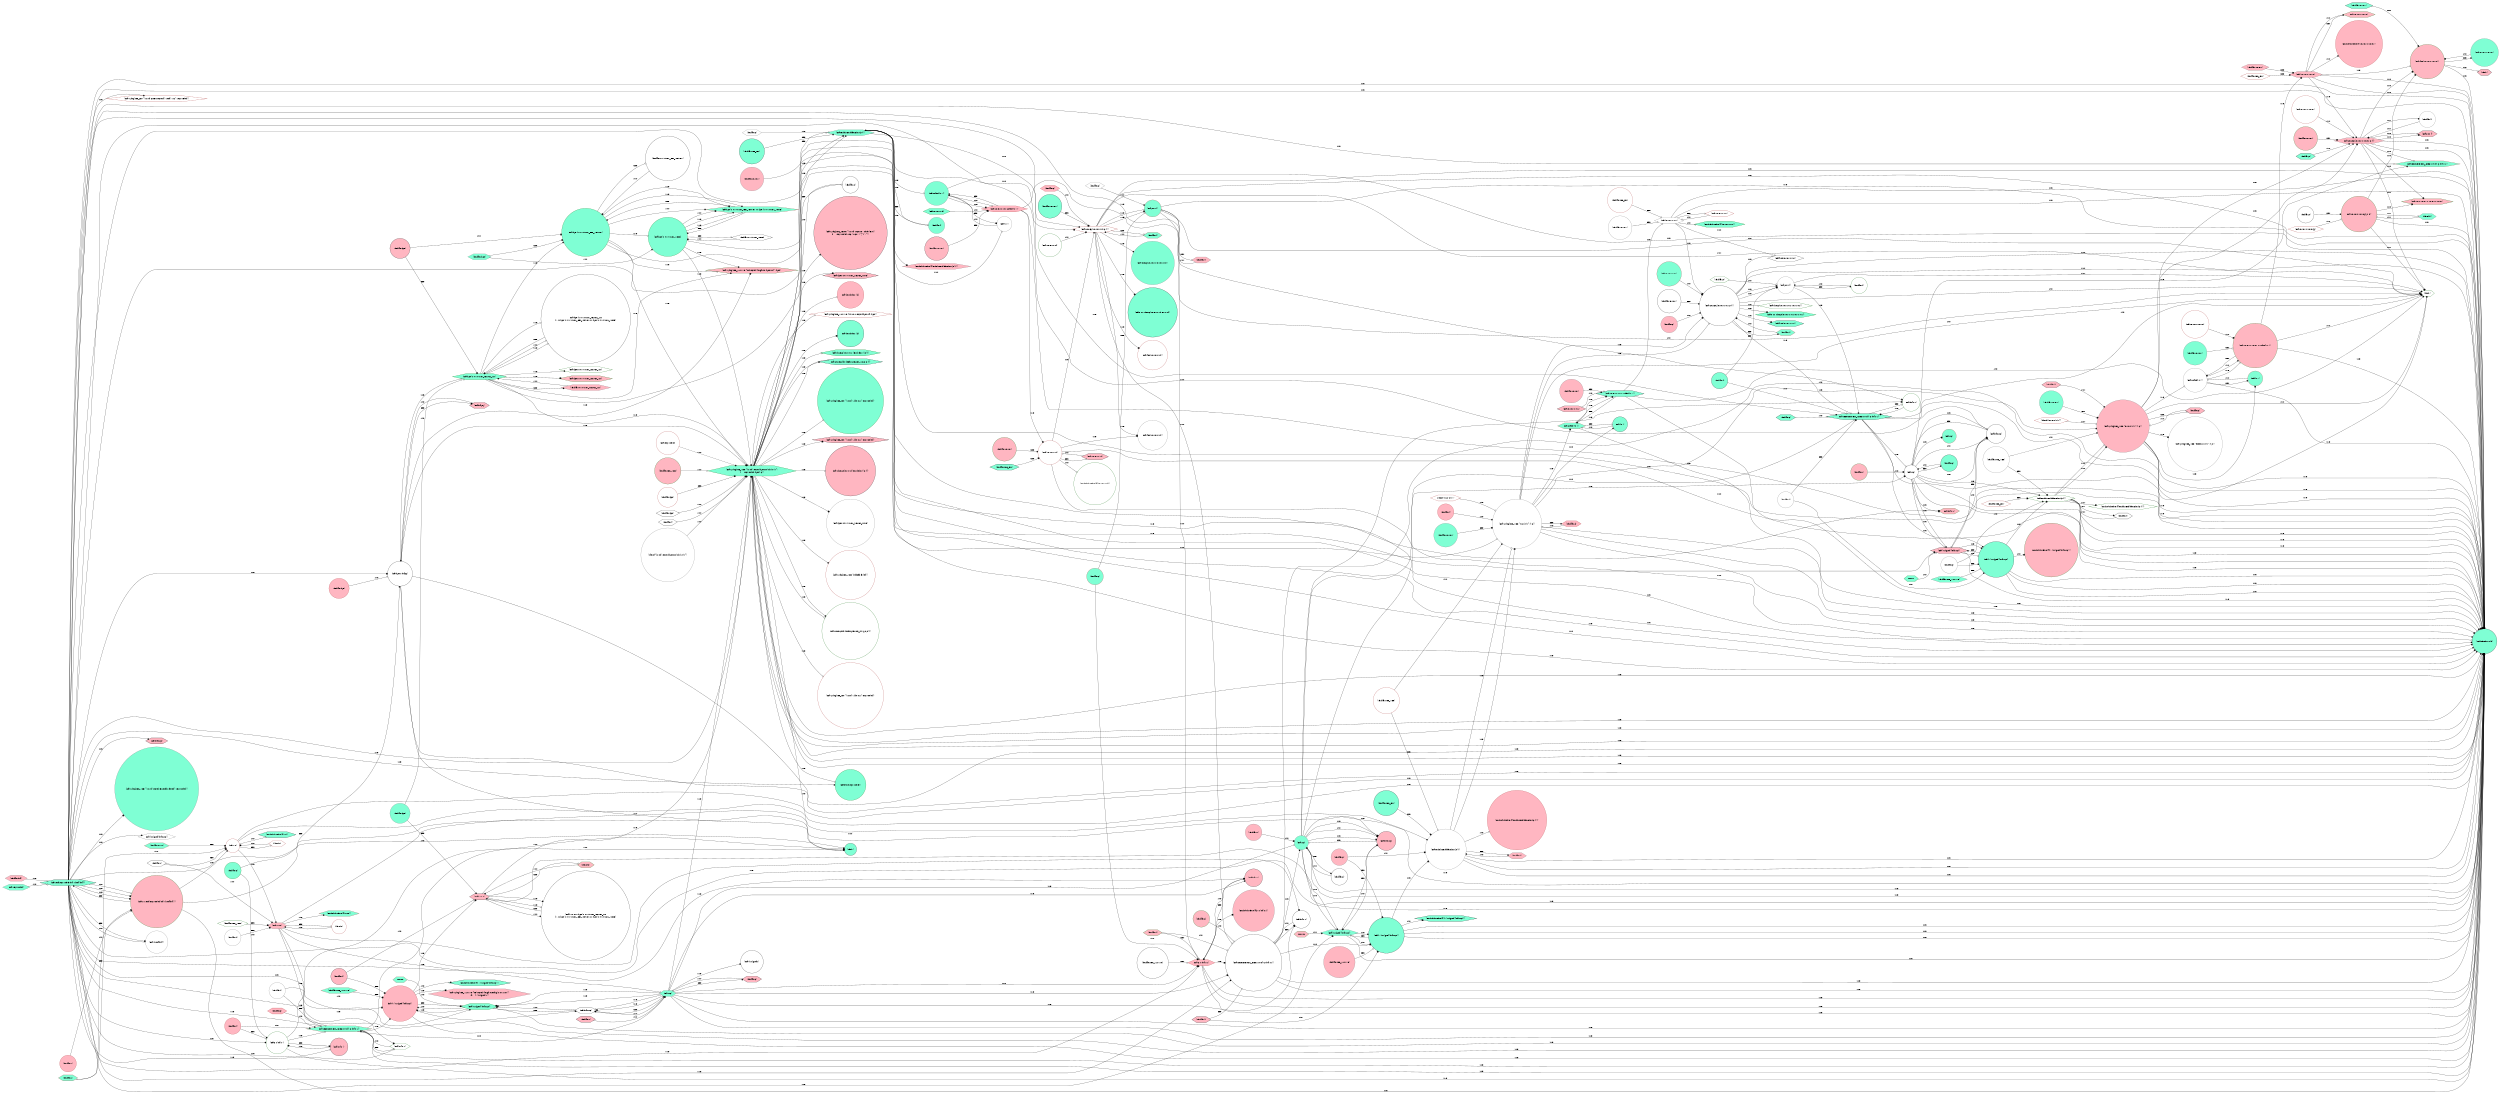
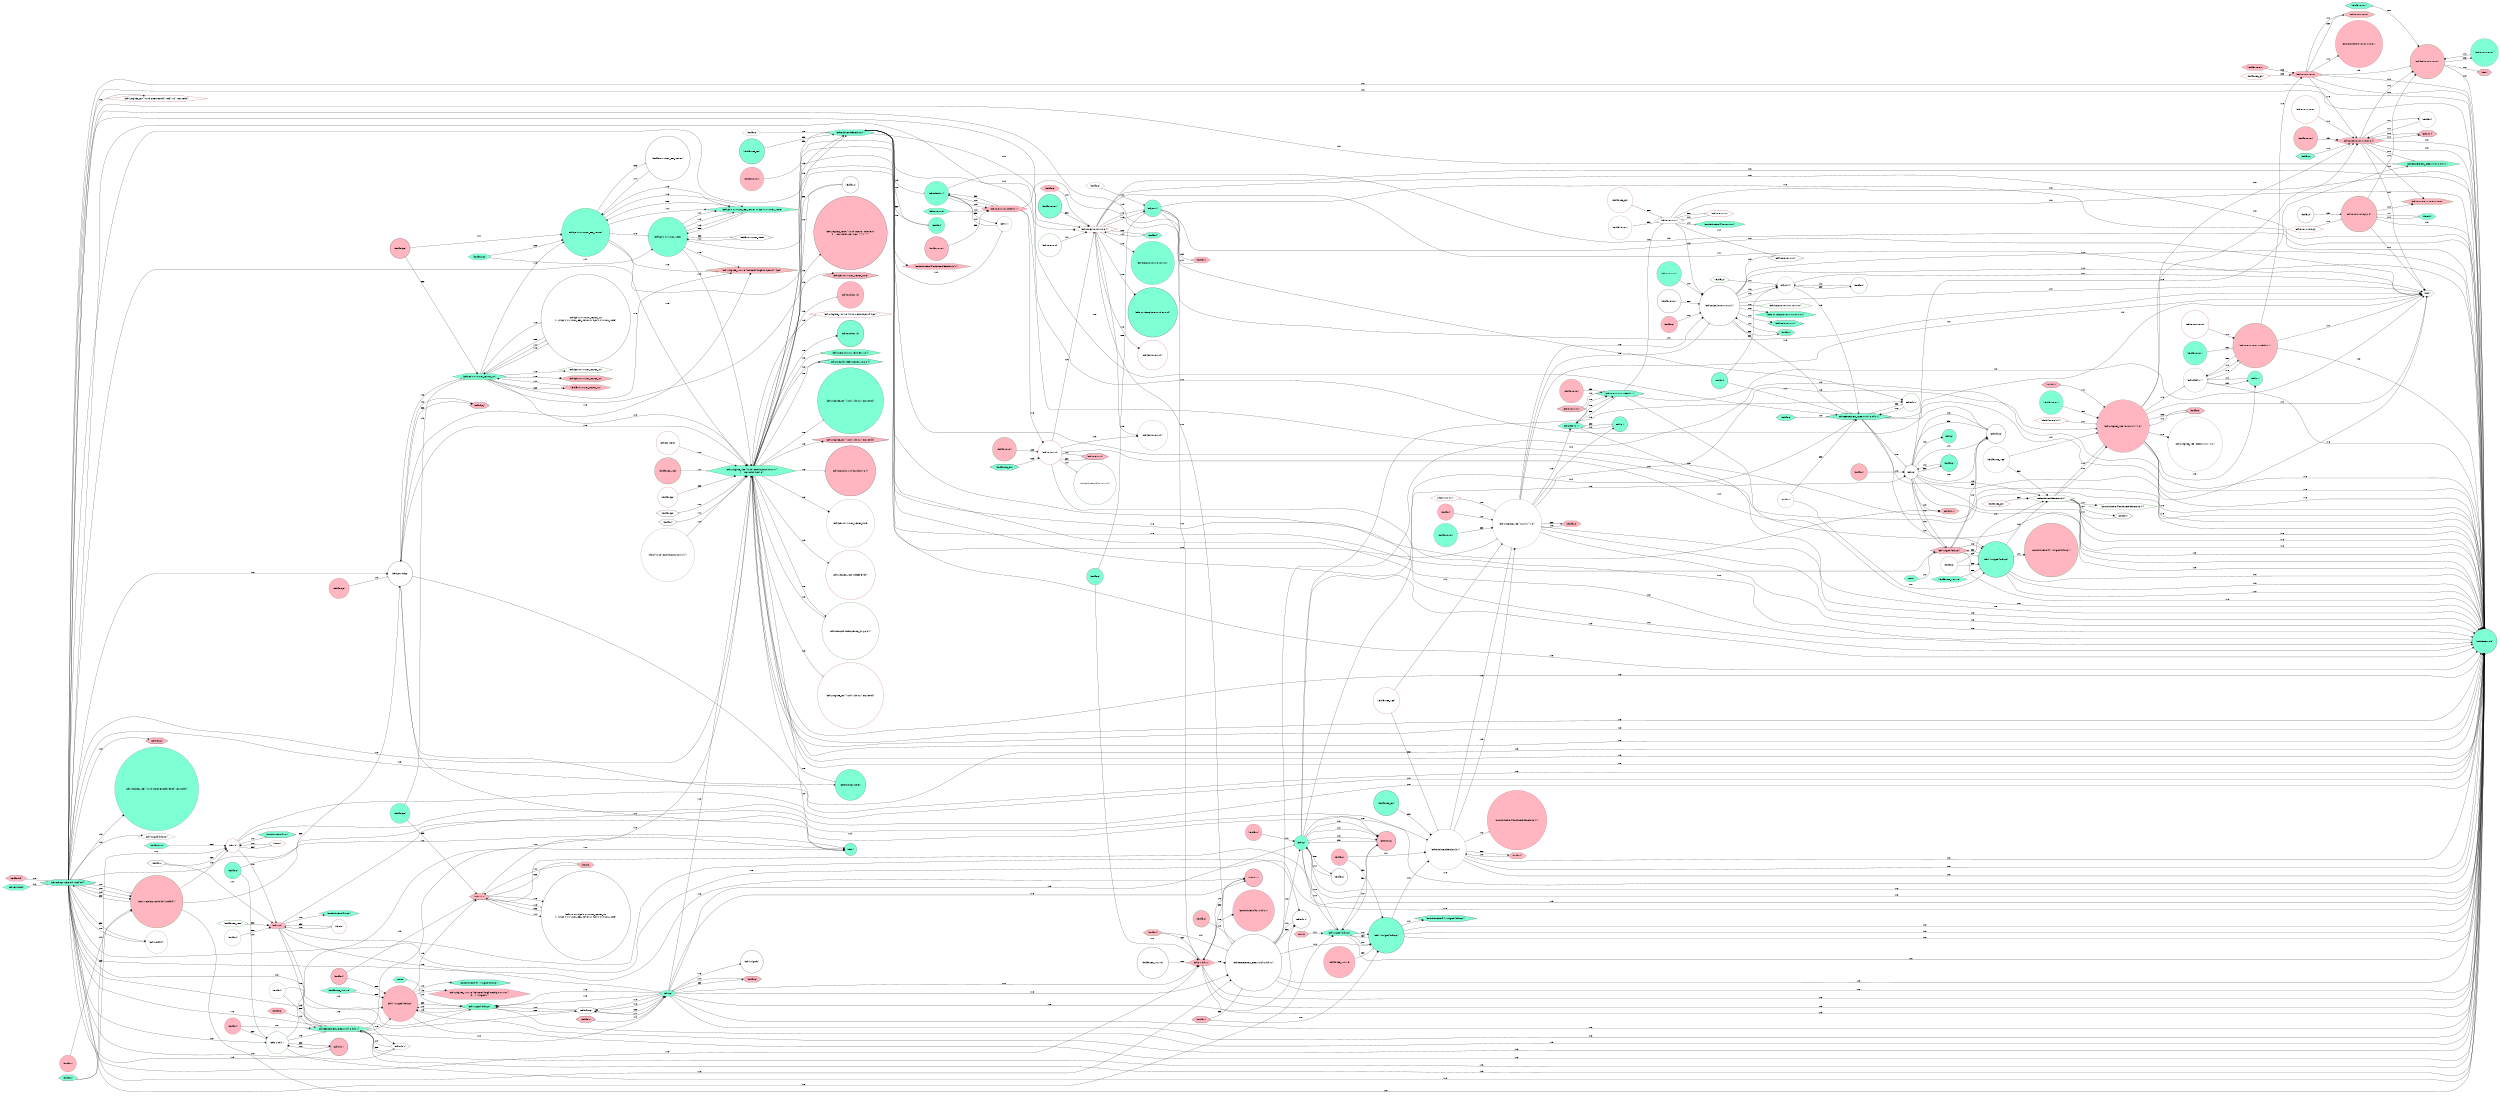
edge "(Call,type != MINISSDPD_GET_VERSION)" -> "(MethodReturn,void)": removed, label "DDG:"
